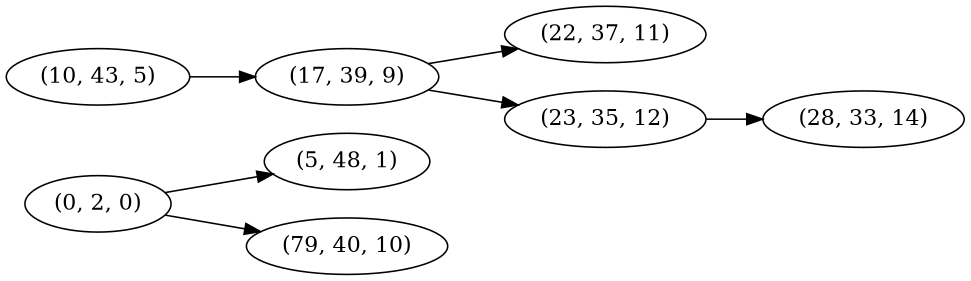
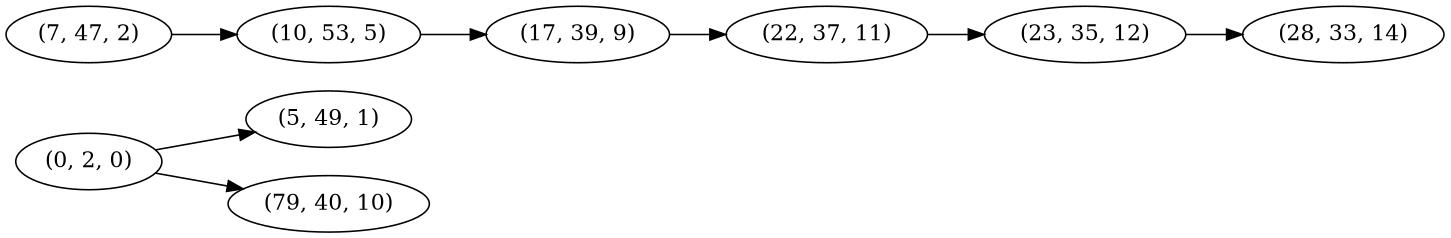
node "(7, 47, 2)": added
node "(10, 43, 5)": label "(10, 43, 5)" -> "(10, 53, 5)"
edge "(17, 39, 9)" -> "(23, 35, 12)": now "(22, 37, 11)" -> "(23, 35, 12)"
node "(5, 48, 1)": label "(5, 48, 1)" -> "(5, 49, 1)"
